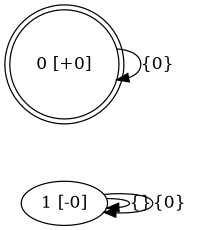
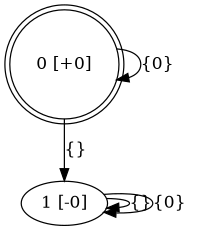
edge "0 [+0]" -> "1 [-0]": added, label "{}"
